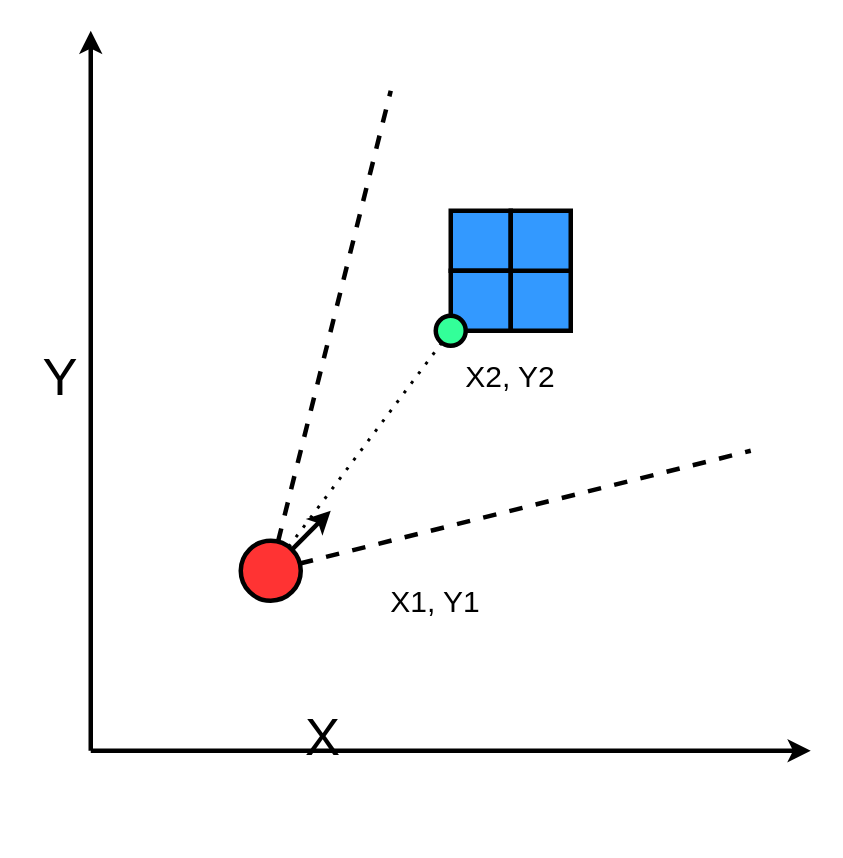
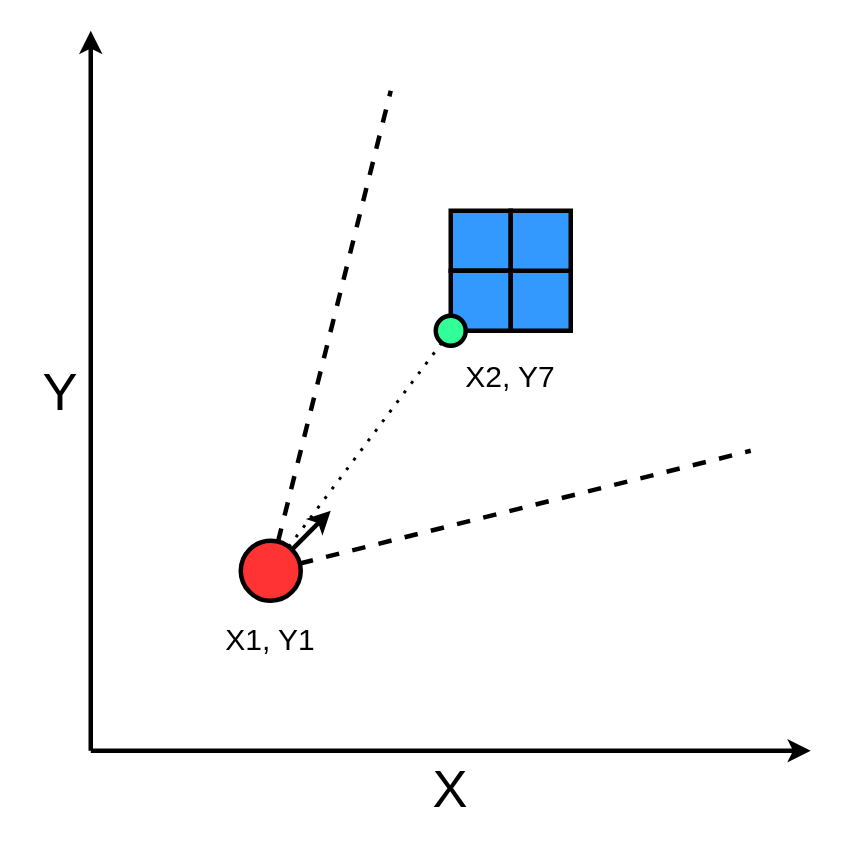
node "Y": moved (61, 376) -> (61, 391)
node "X2, Y2": label "X2, Y2" -> "X2, Y7"
node "X1, Y1": moved (436, 601) -> (271, 638)
node "X": moved (323, 736) -> (451, 788)
